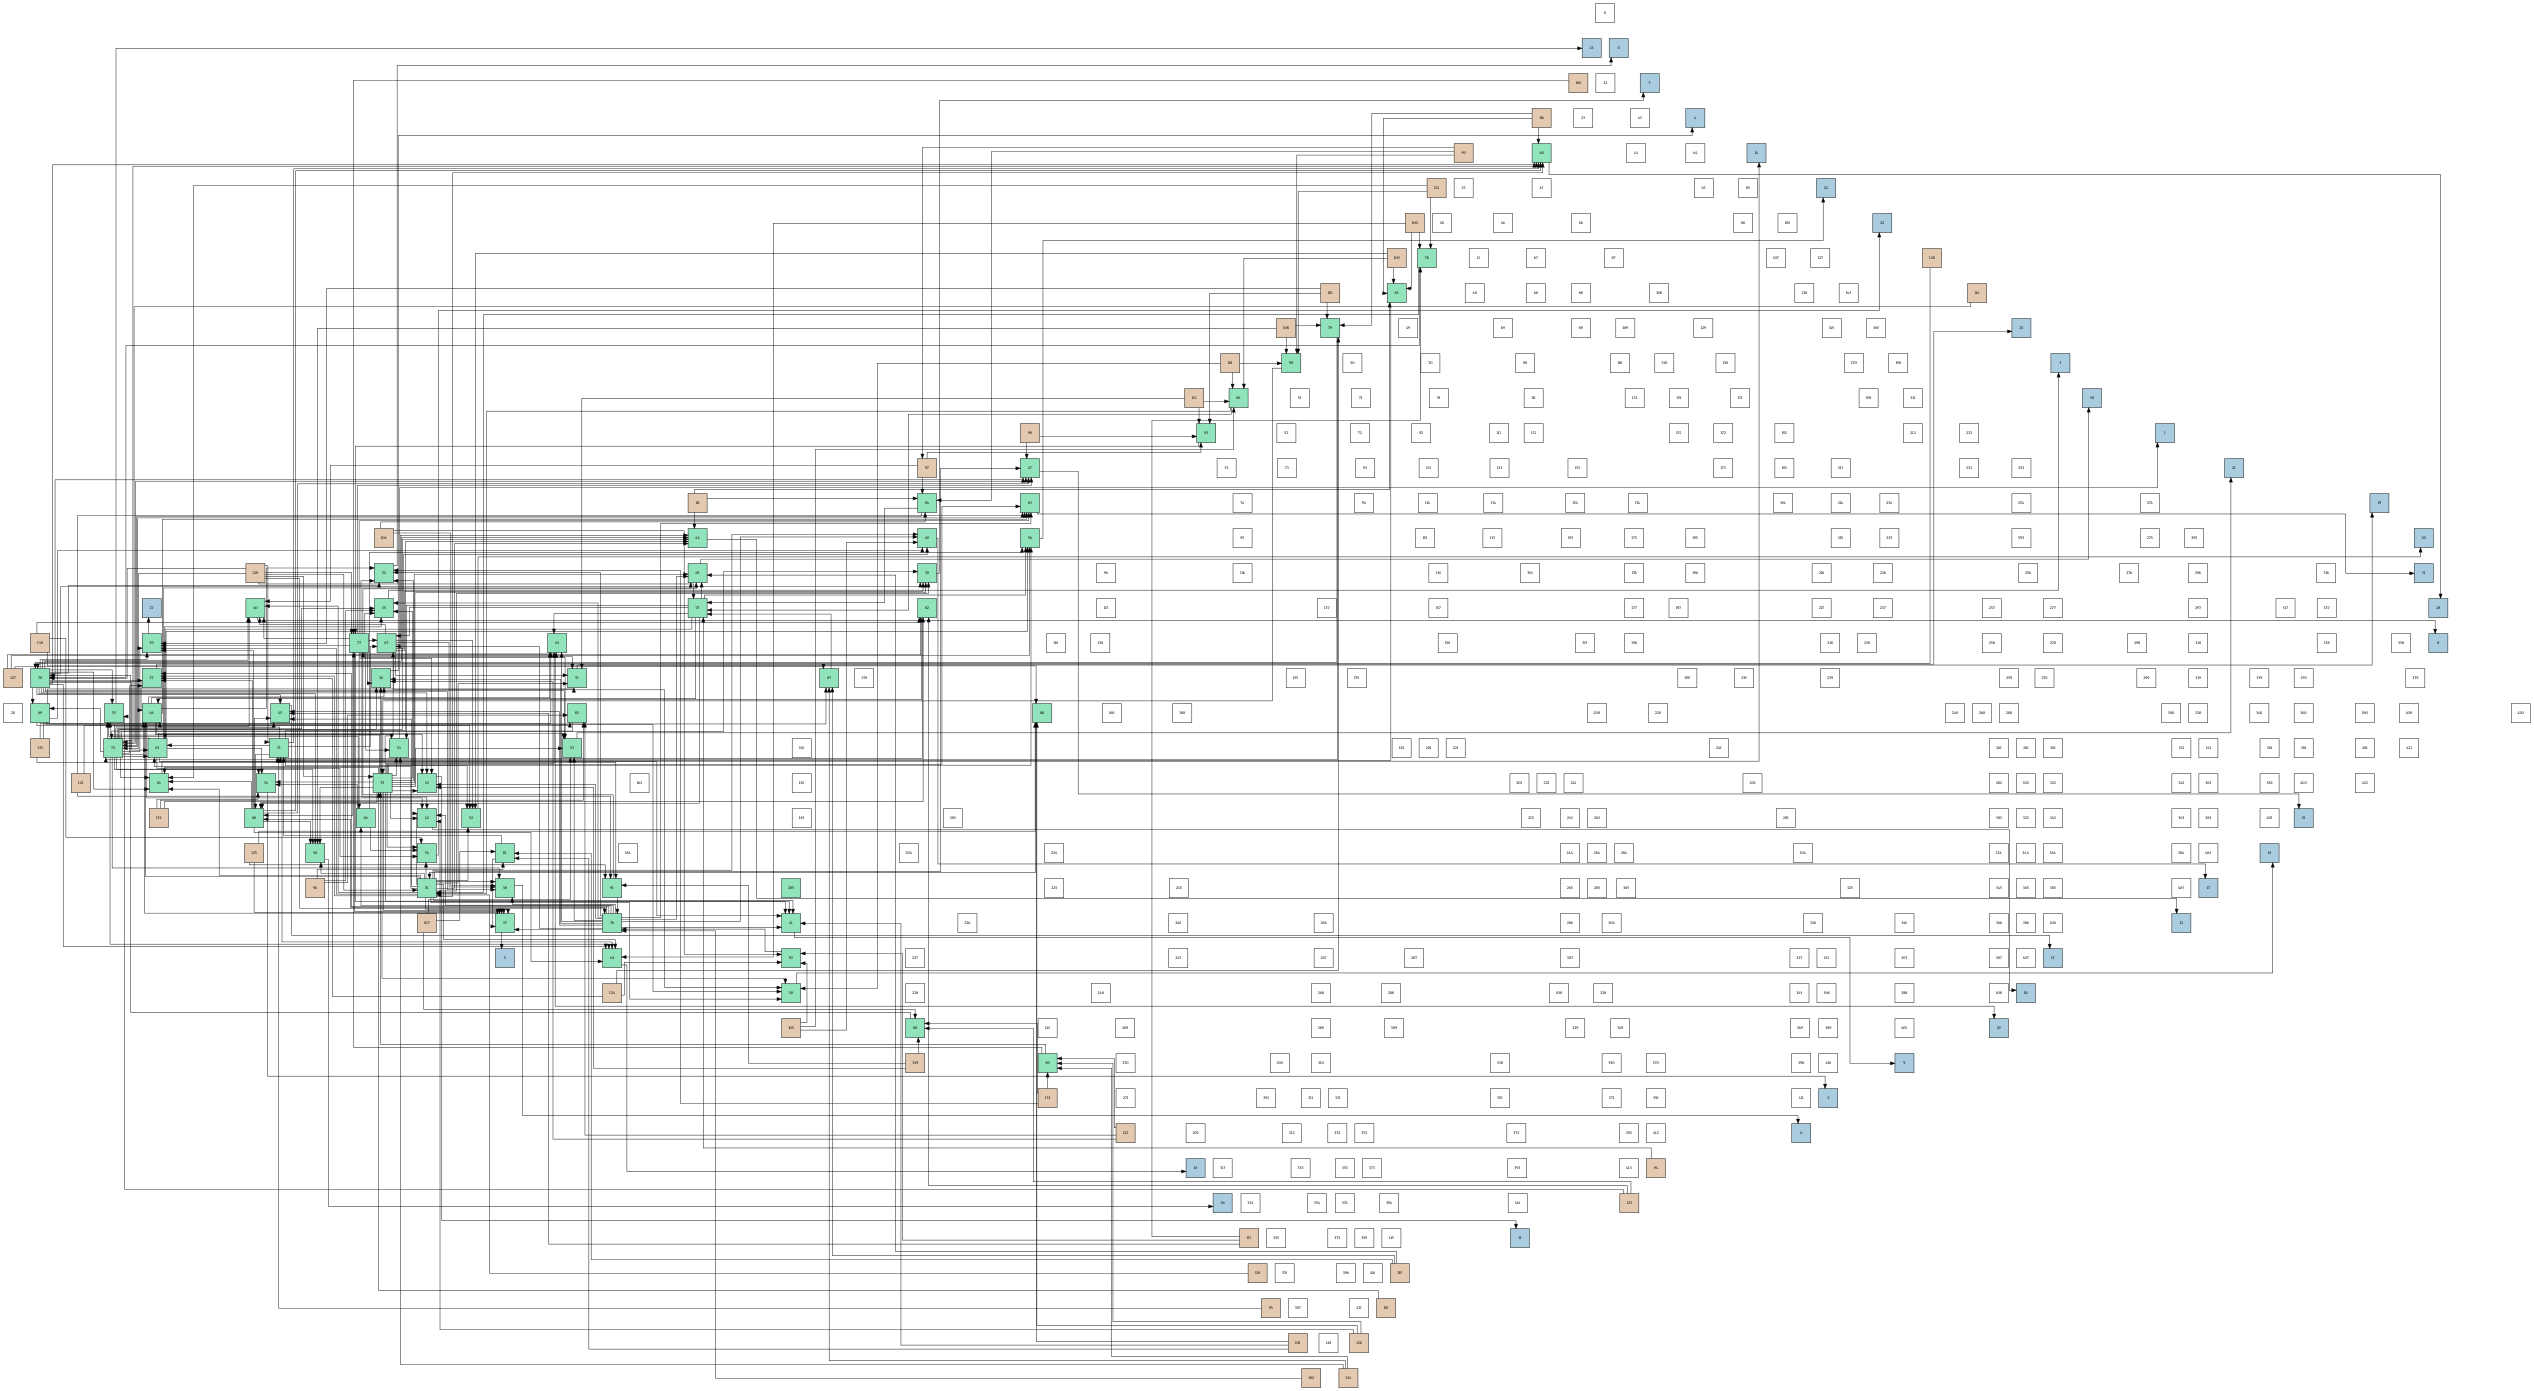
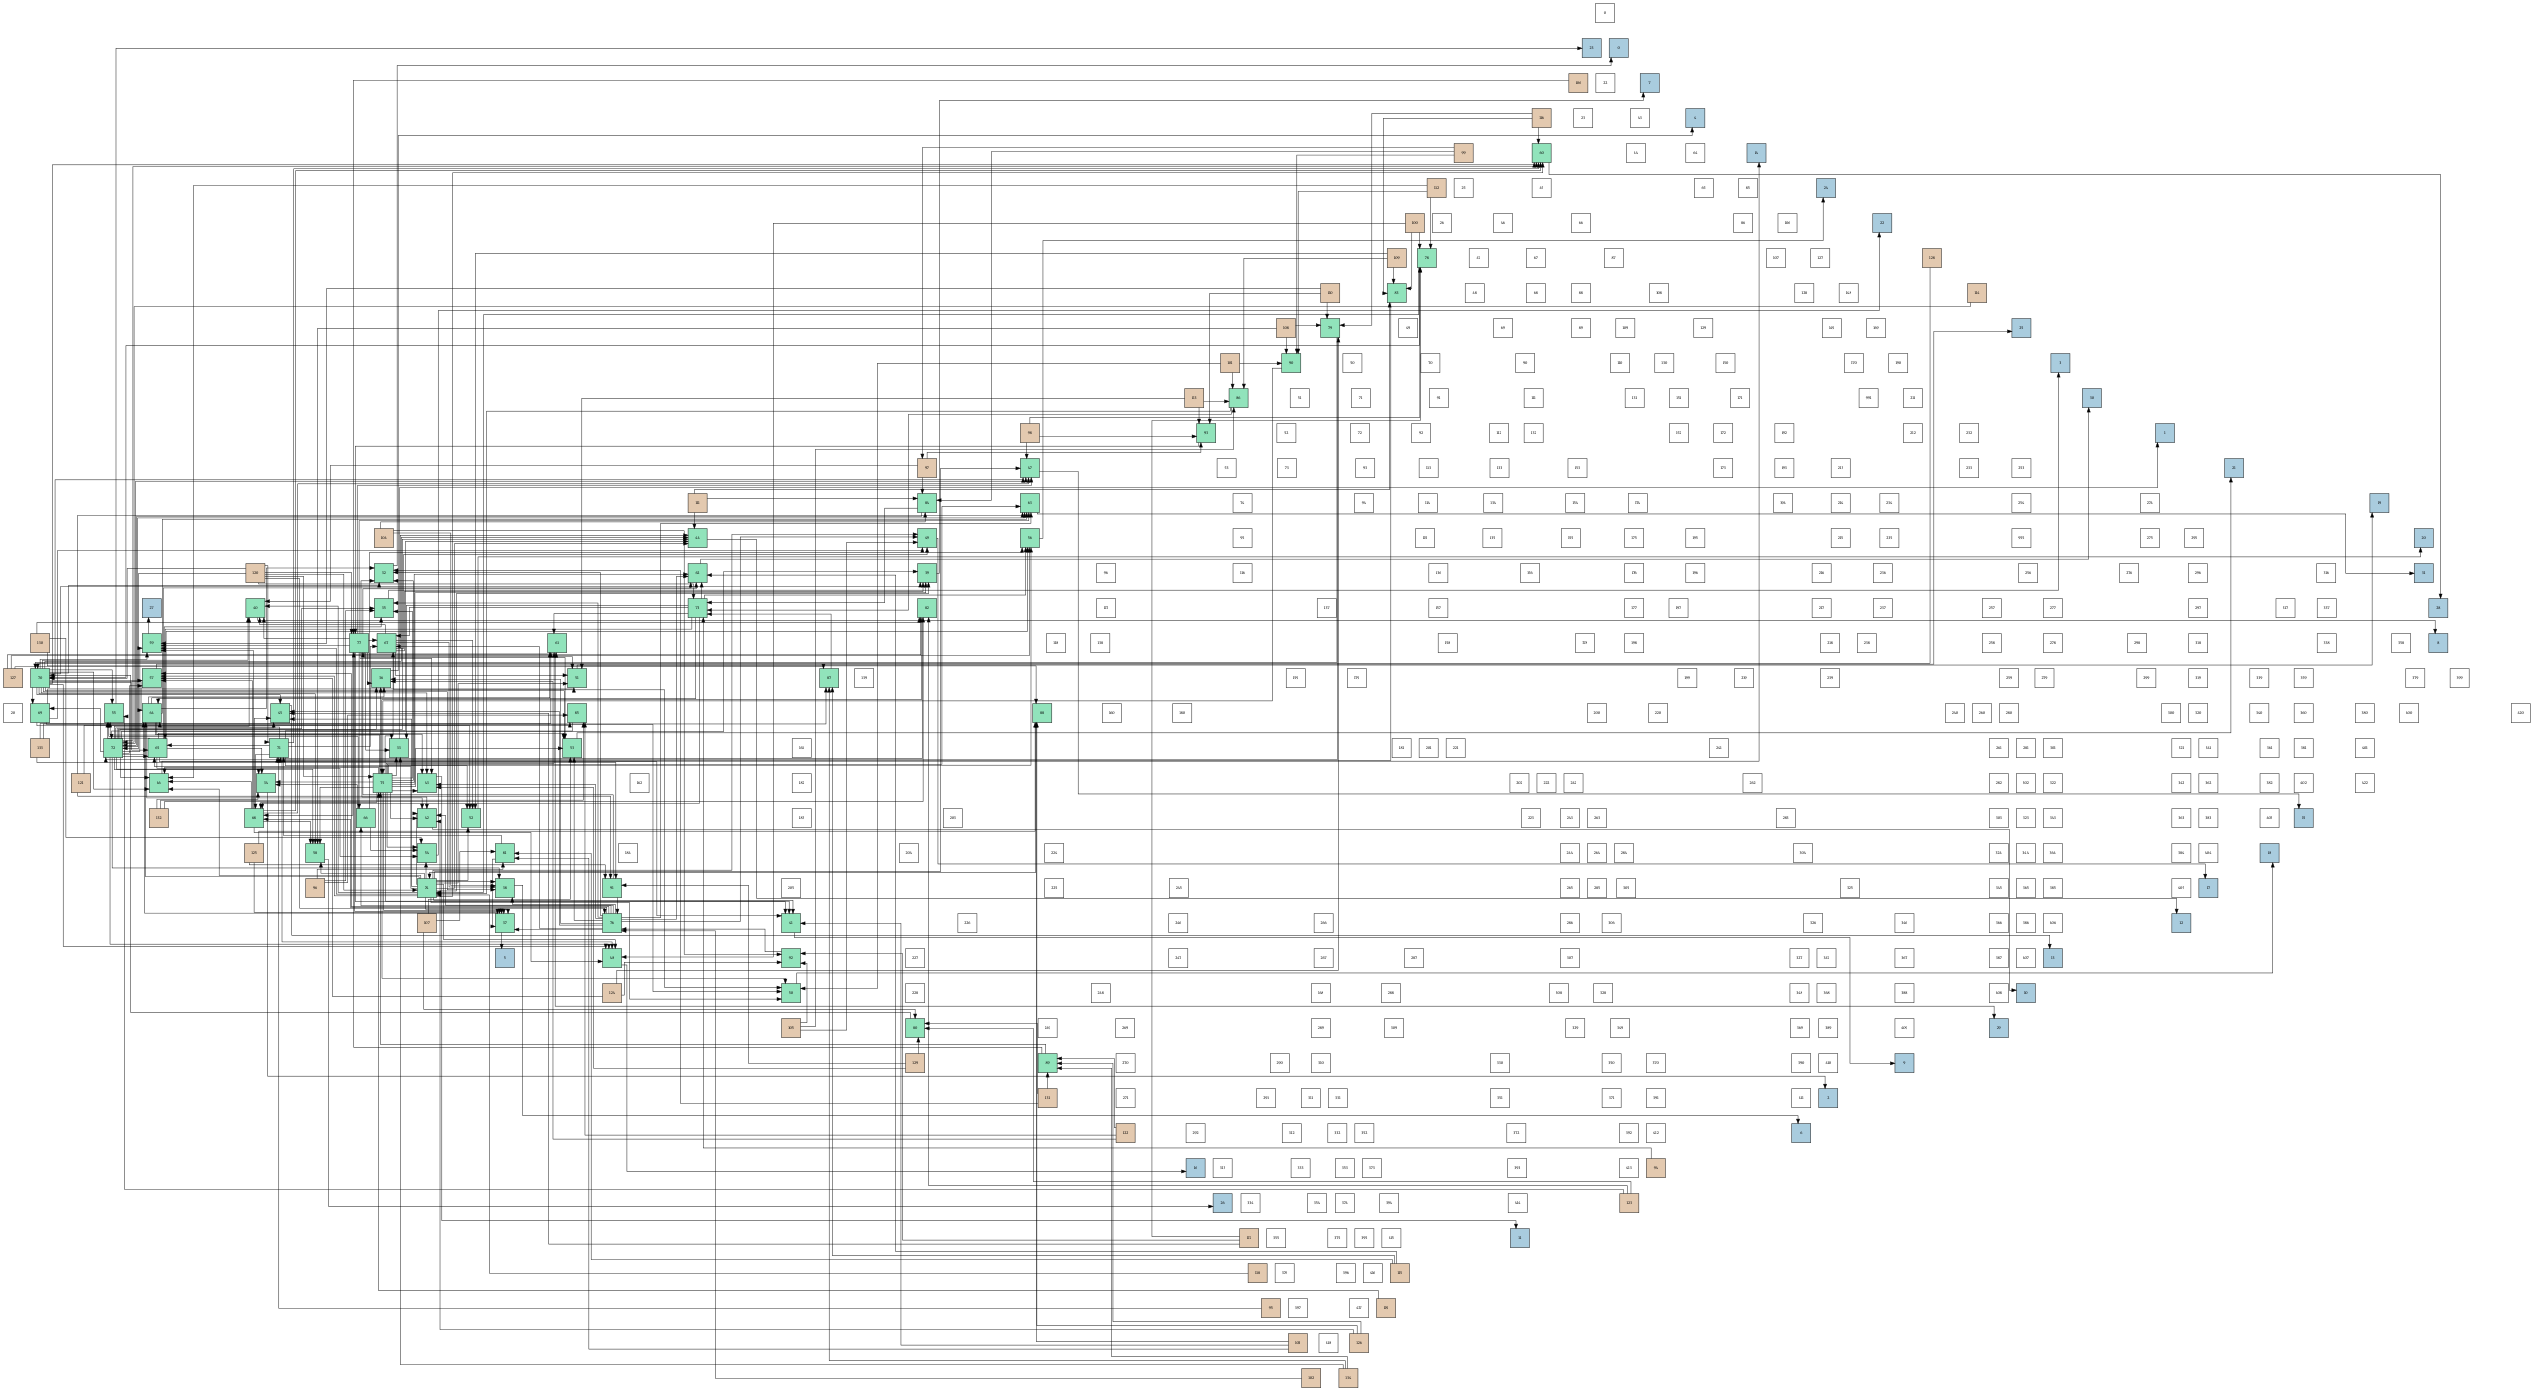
edge "98" -> "78": added
edge "77" -> "35": removed
node "399": added
node "421": removed
edge "76" -> "61": removed
node "205": fillcolor #91e3bb -> #ffffff
edge "76" -> "41": removed
node "268": label "268" -> "168"
